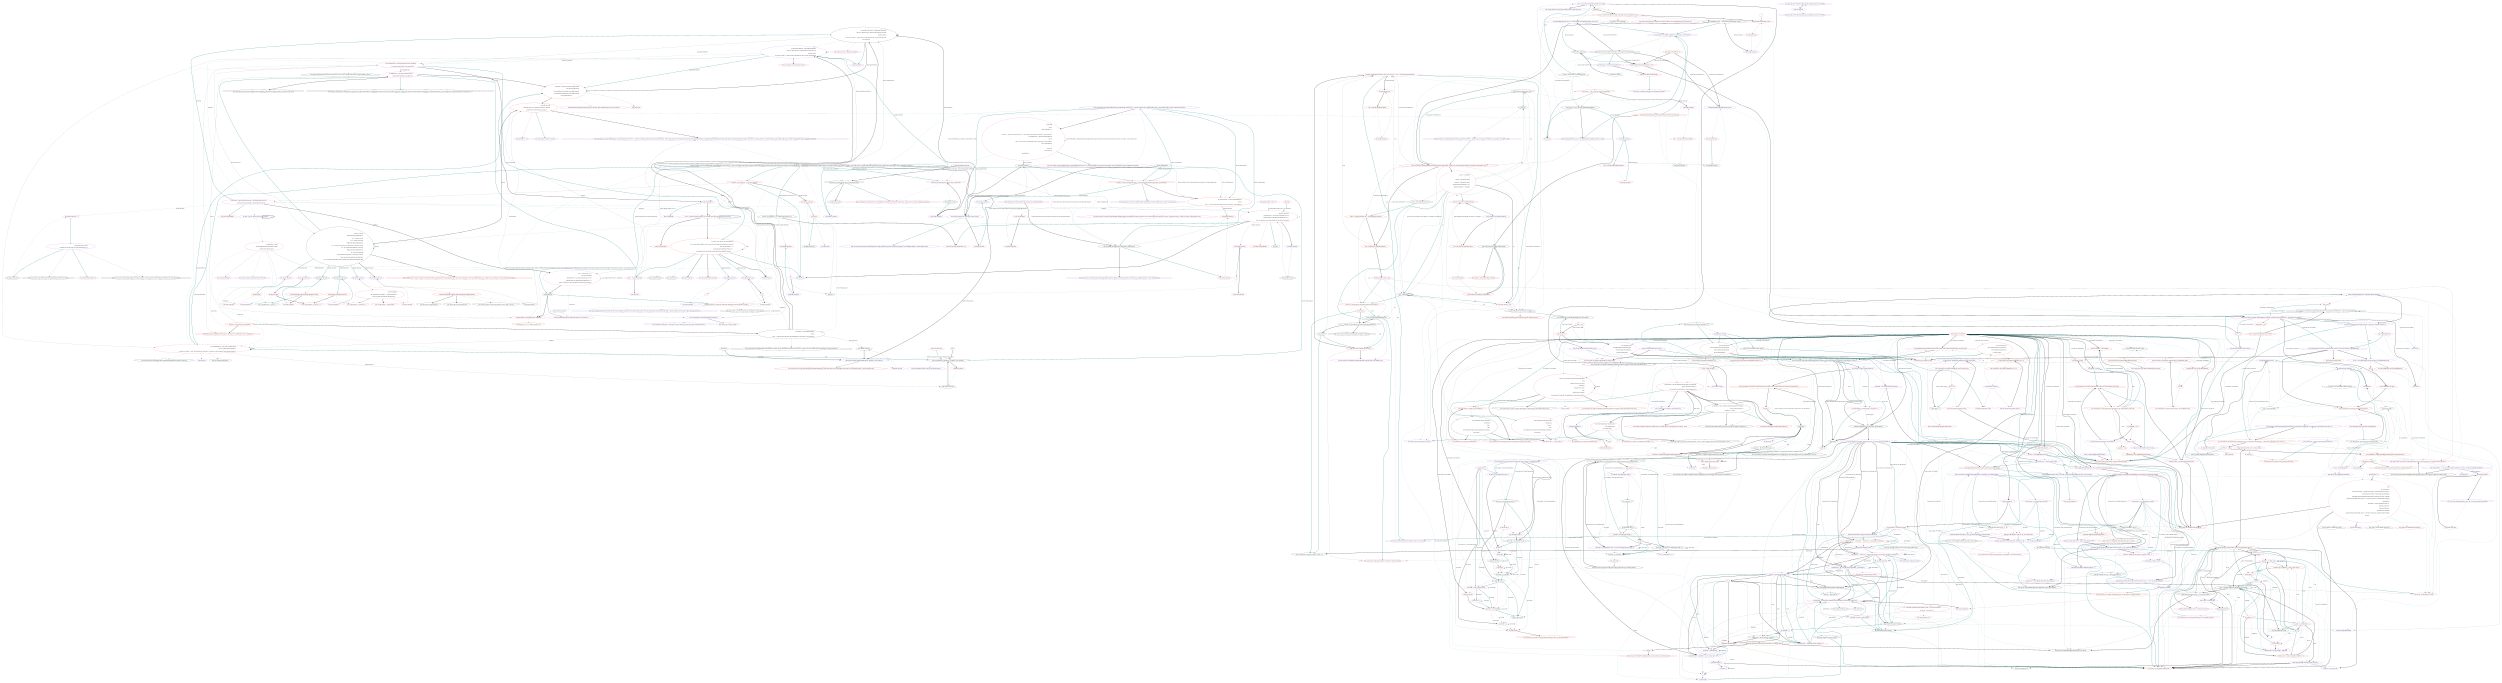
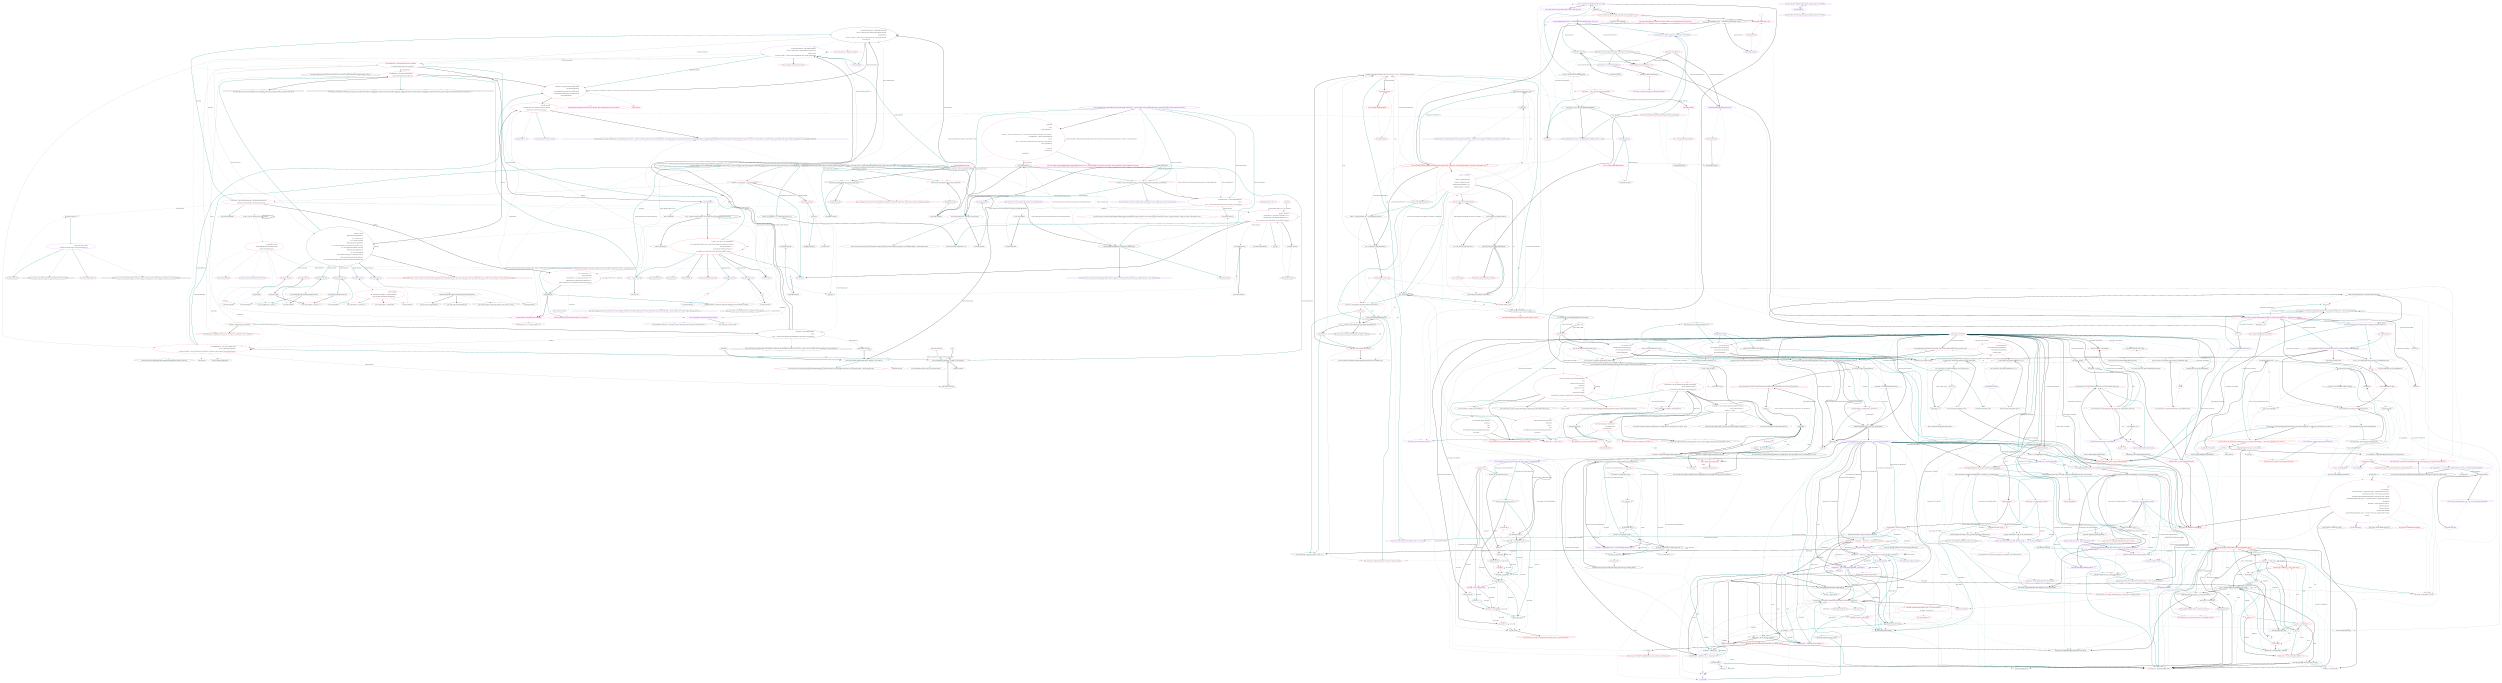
node "Exit CommandLine.Text.HelpText.CreateHelpEntry()": removed
